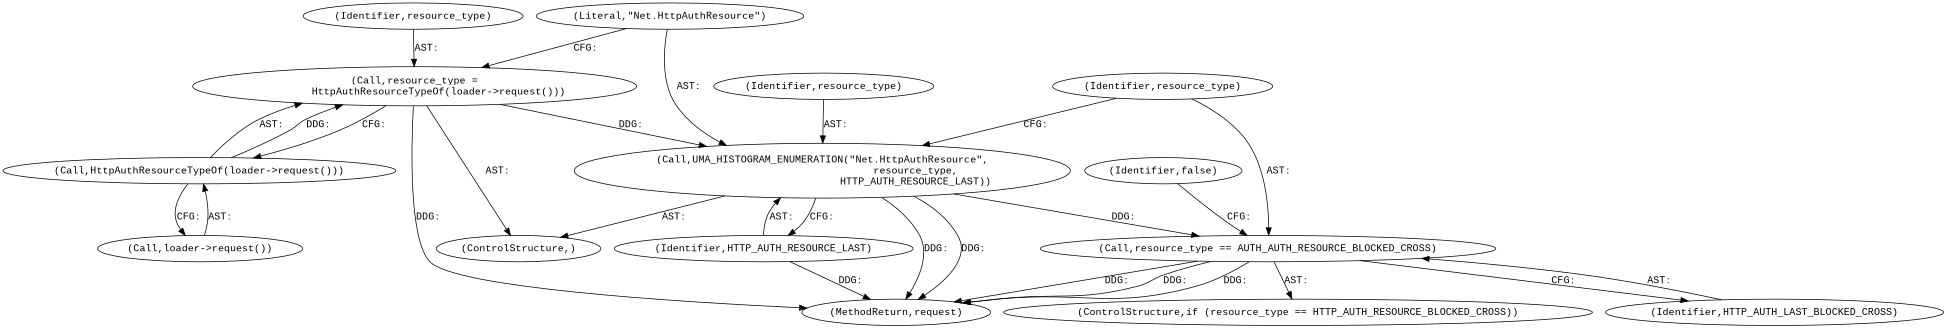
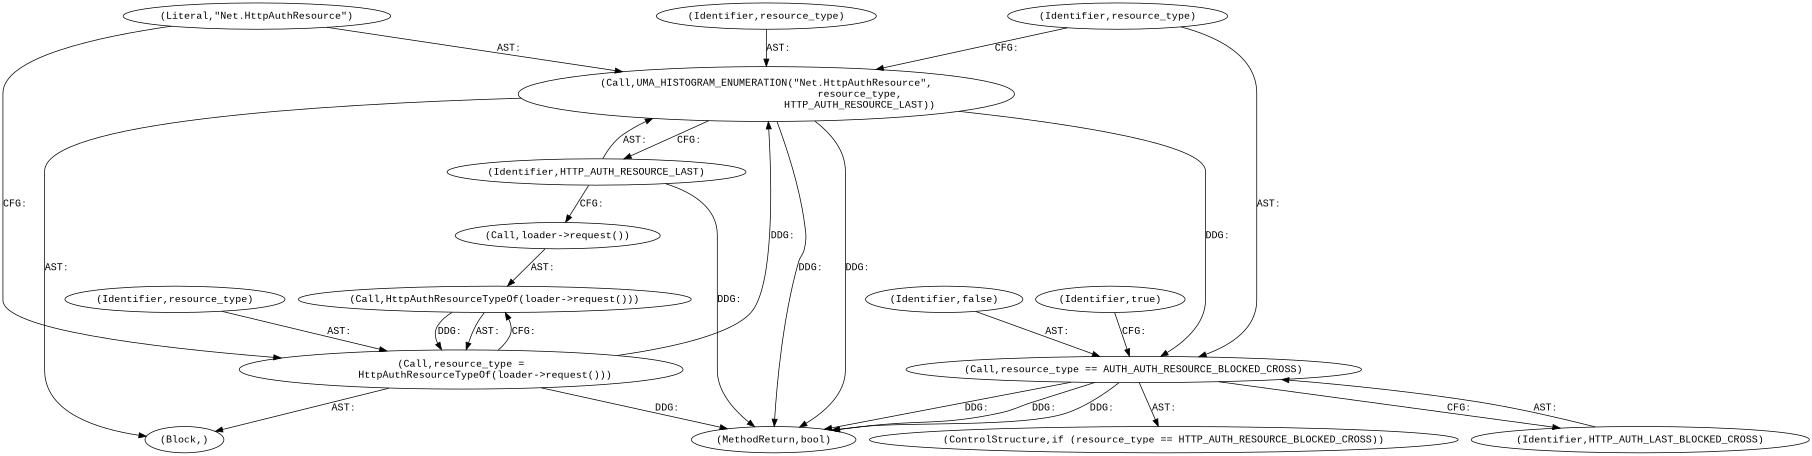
edge "(Call,HttpAuthResourceTypeOf(loader->request()))" -> "(Call,loader->request())": now "(Identifier,HTTP_AUTH_RESOURCE_LAST)" -> "(Call,loader->request())"
edge "(Identifier,false)" -> "(Call,resource_type == AUTH_AUTH_RESOURCE_BLOCKED_CROSS)": label "CFG: " -> "AST: "
node "(ControlStructure,)": label "(ControlStructure,)" -> "(Block,)"
node "(Identifier,true)": added
node "(MethodReturn,request)": label "(MethodReturn,request)" -> "(MethodReturn,bool)"
